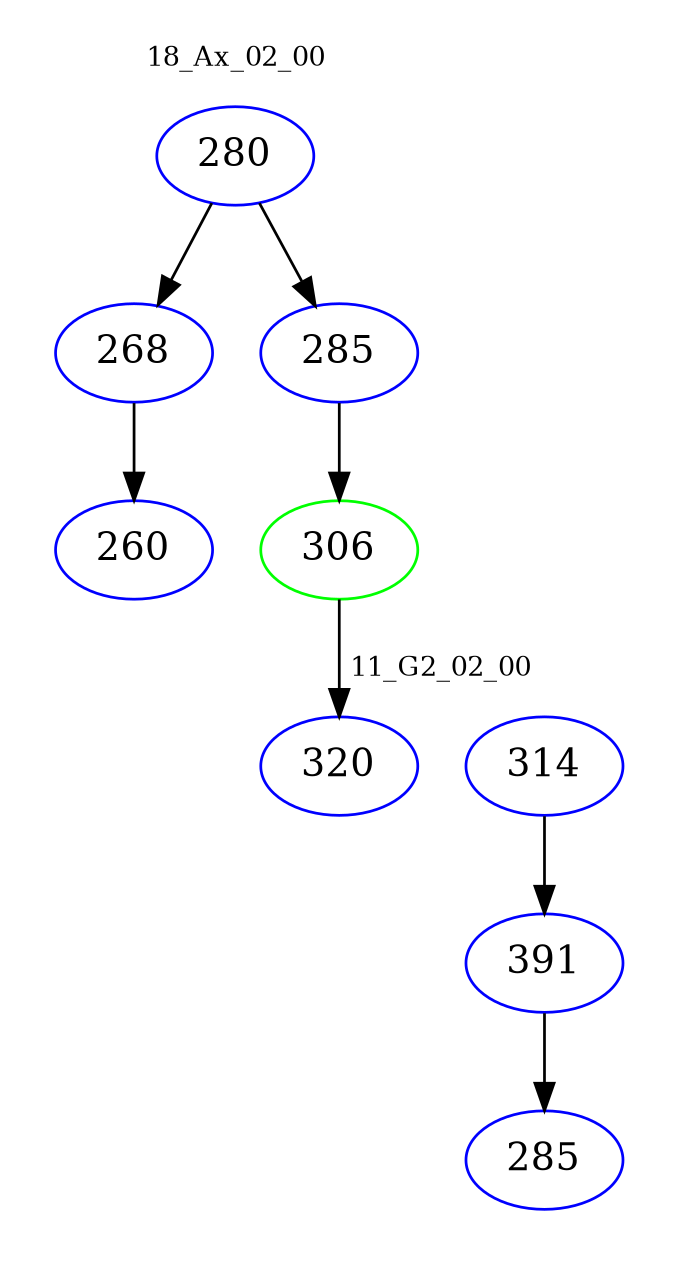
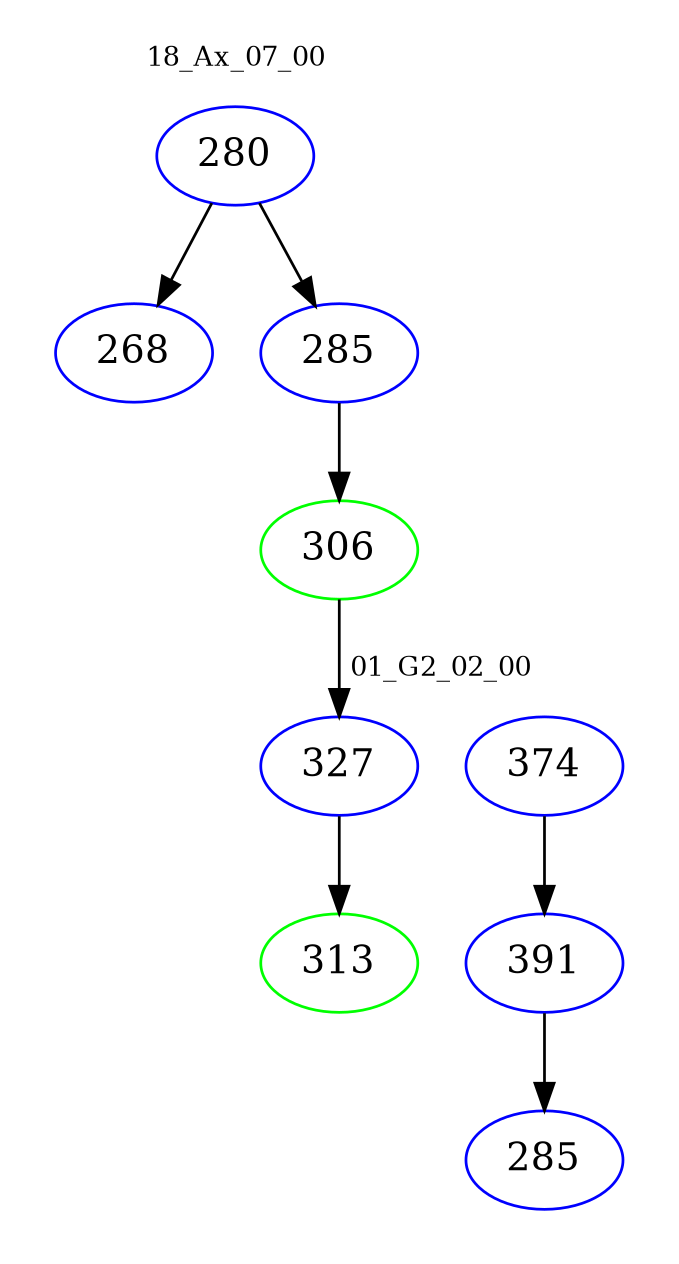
cluster "18_Ax_02_00": label "18_Ax_02_00" -> "18_Ax_07_00"
node "260": removed
cluster "11_G2_02_00": label "11_G2_02_00" -> "01_G2_02_00"
node "320": label "320" -> "327"
node "314": label "314" -> "374"
node "313": added
